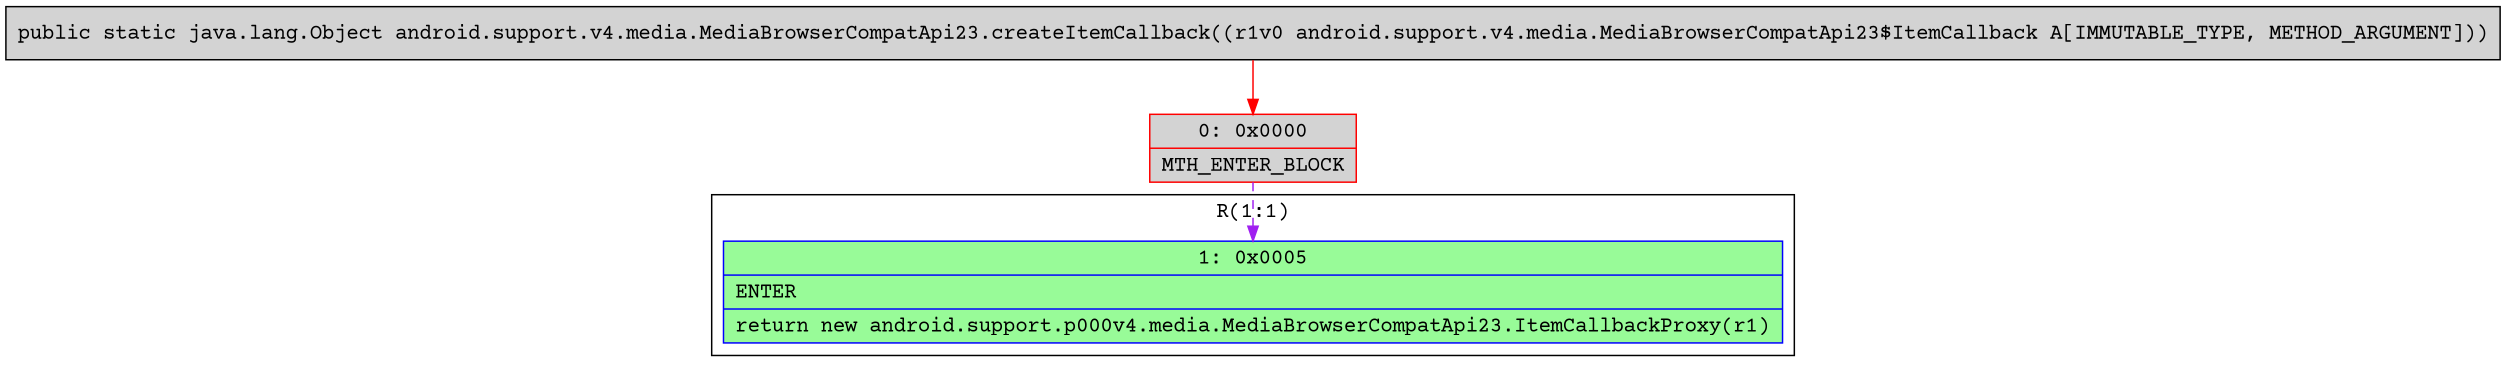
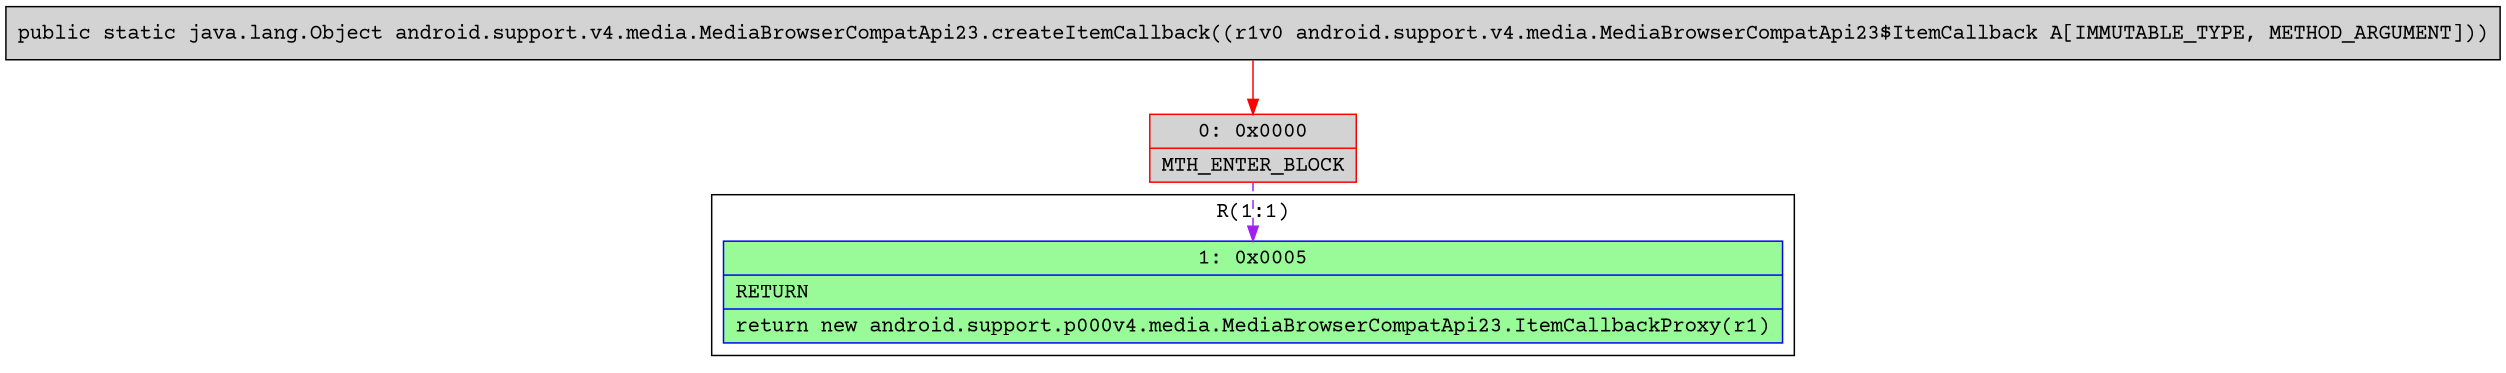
node "1: 0x0005": text "ENTER" -> "RETURN"
